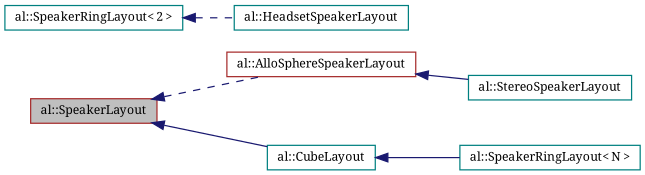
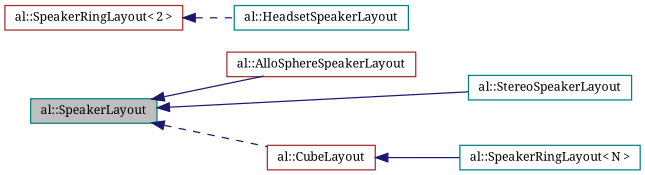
node "al::SpeakerRingLayout< 2 >": color teal -> brown
edge "al::StereoSpeakerLayout" -> "al::AlloSphereSpeakerLayout": now "al::StereoSpeakerLayout" -> "al::SpeakerLayout"
edge "al::AlloSphereSpeakerLayout" -> "al::SpeakerLayout": style dashed -> solid
node "al::SpeakerLayout": color brown -> teal
edge "al::CubeLayout" -> "al::SpeakerLayout": style solid -> dashed
node "al::CubeLayout": color teal -> brown
